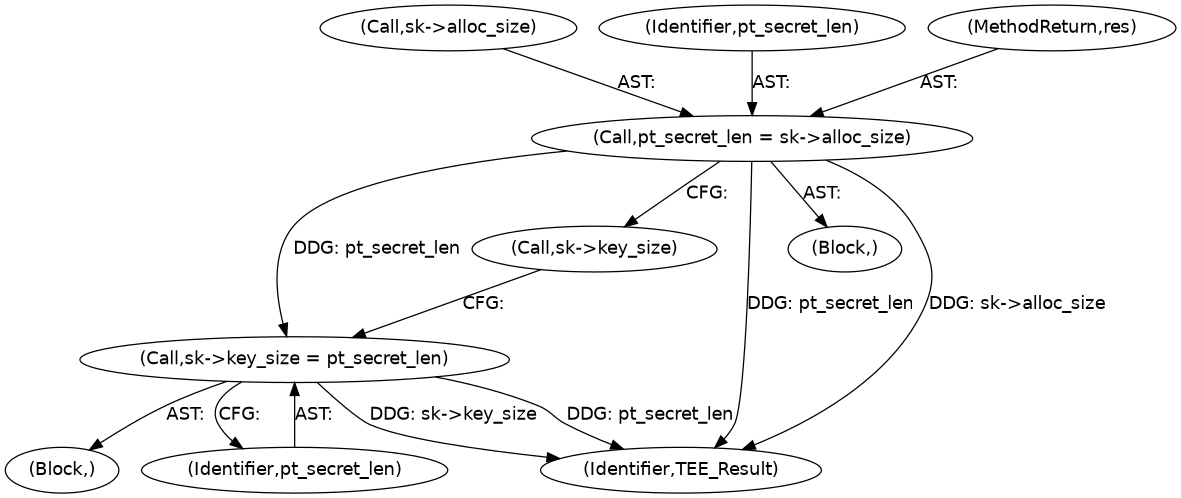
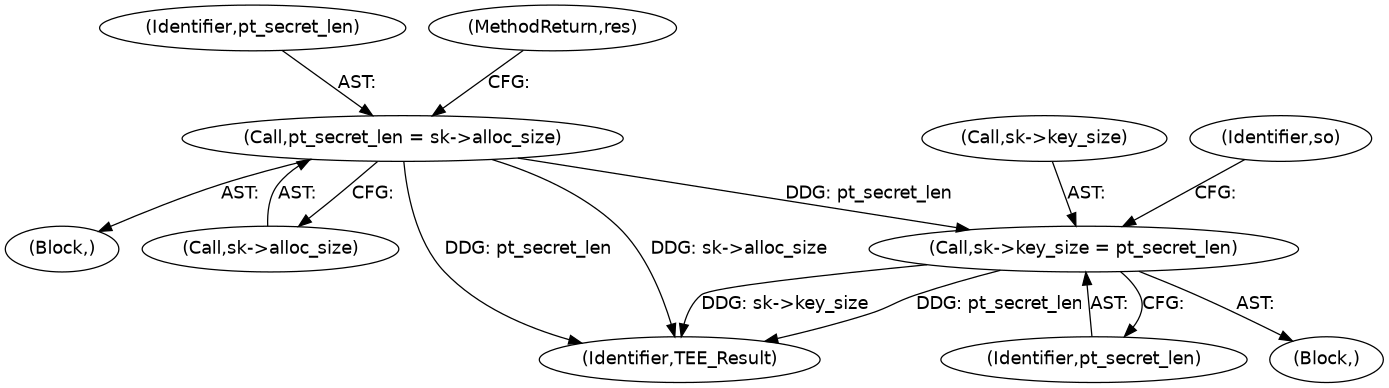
edge "(MethodReturn,res)" -> "(Call,pt_secret_len = sk->alloc_size)": label "AST: " -> "CFG: "
node "(Identifier,so)": added
edge "(Call,pt_secret_len = sk->alloc_size)" -> "(Call,sk->key_size)": now "(Call,pt_secret_len = sk->alloc_size)" -> "(Call,sk->alloc_size)"
edge "(Call,sk->key_size)" -> "(Call,sk->key_size = pt_secret_len)": label "CFG: " -> "AST: "
